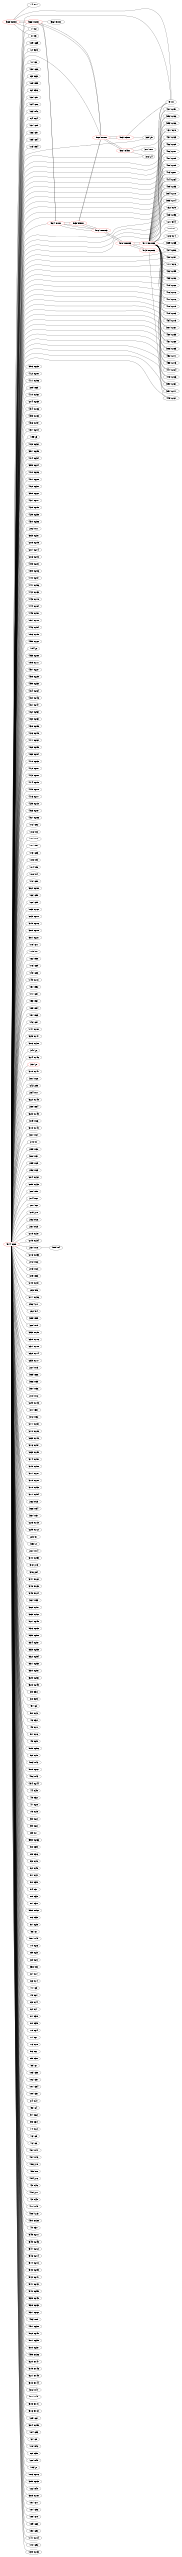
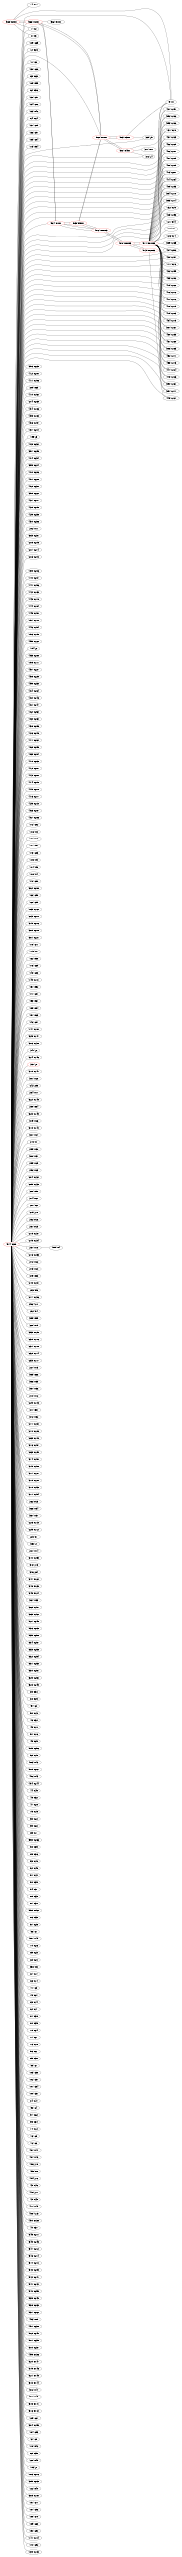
node "(405) C220": removed
